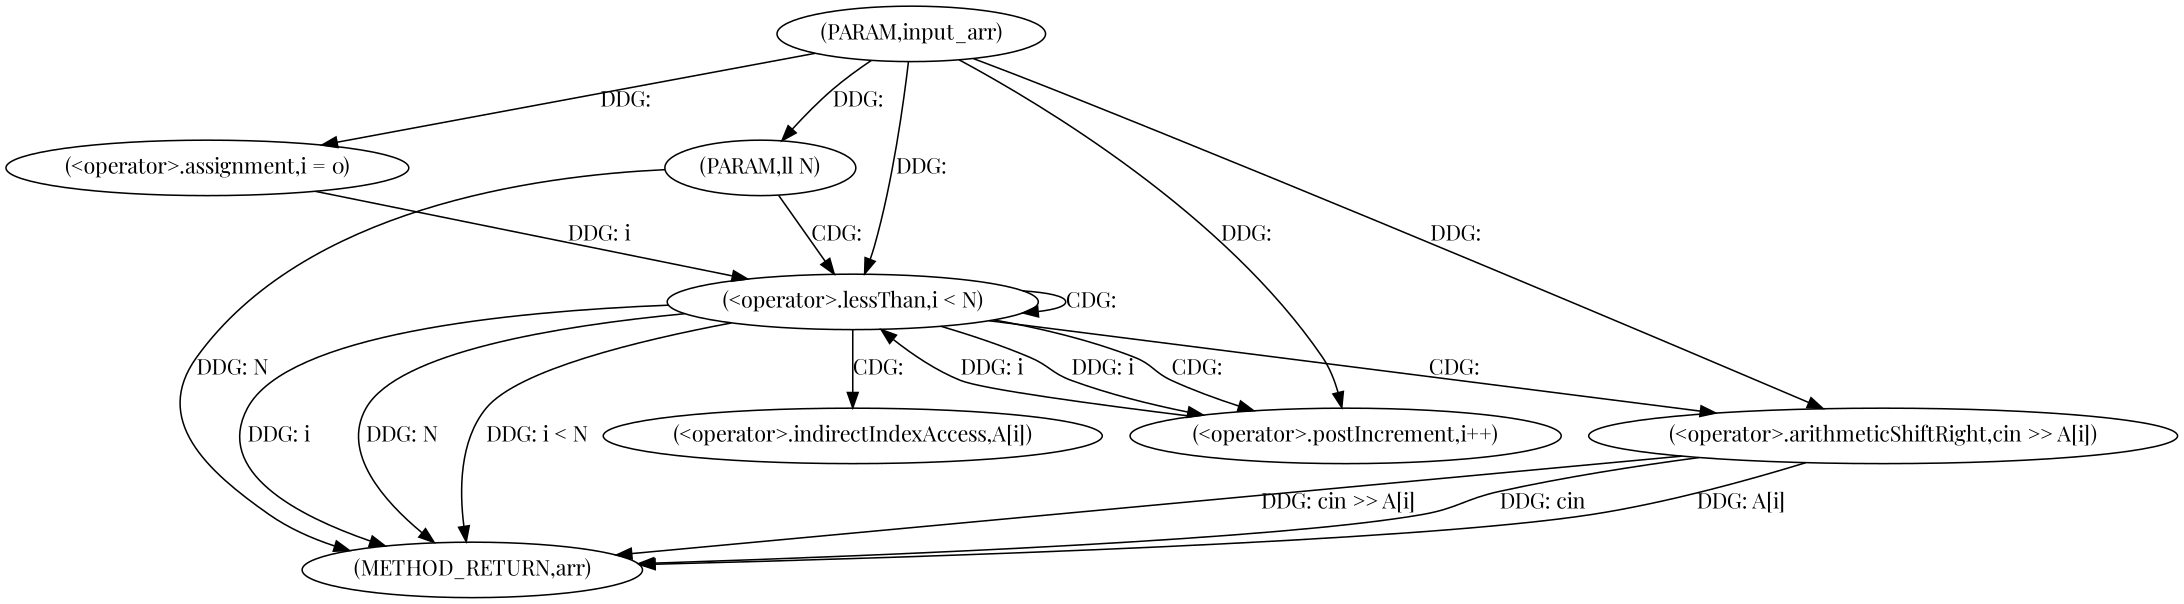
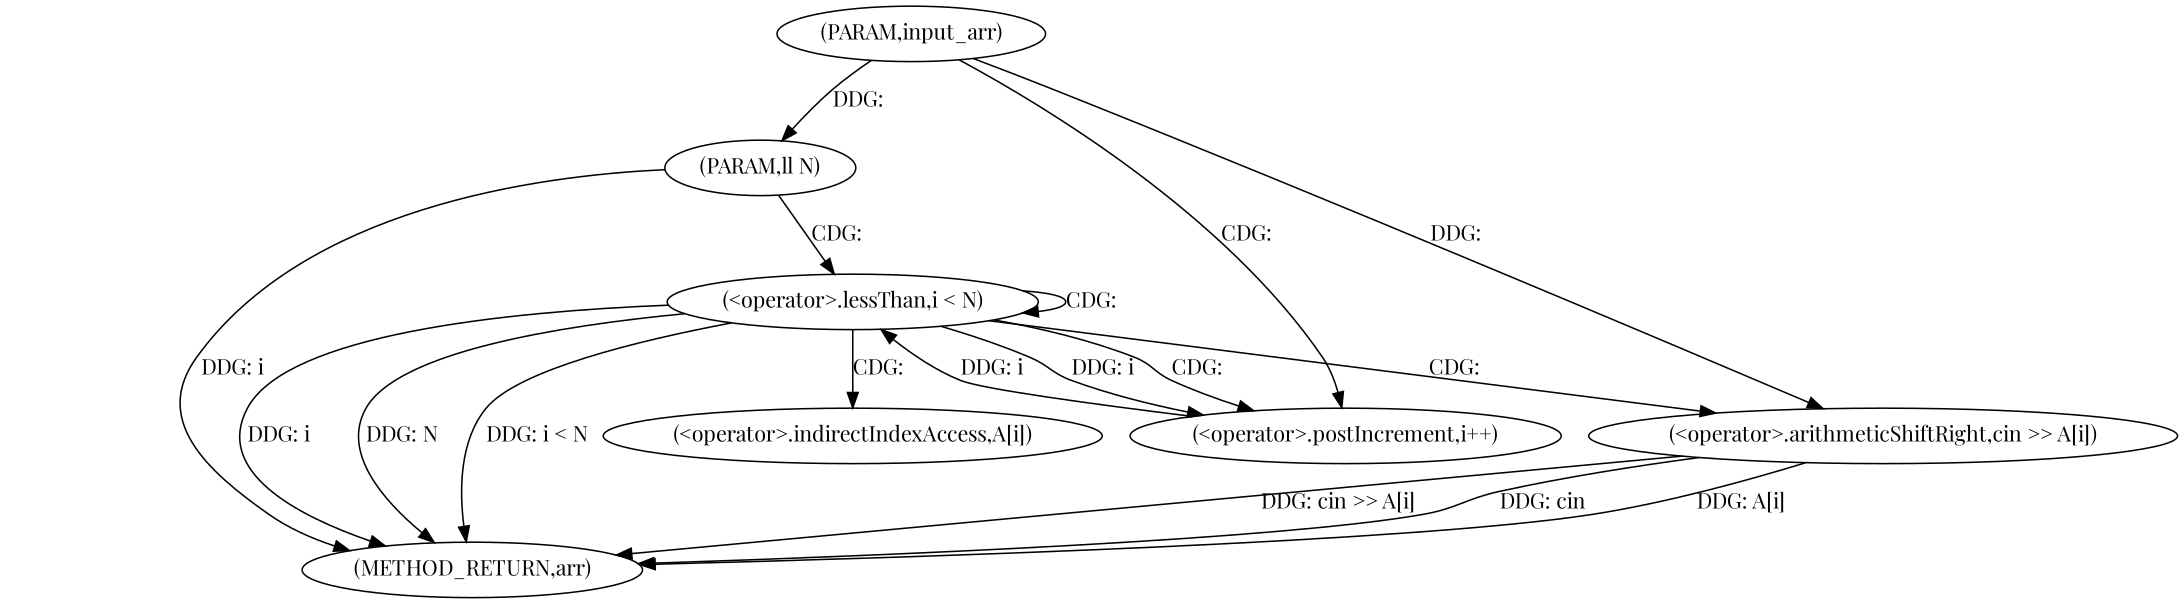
edge "(PARAM,input_arr)" -> "(<operator>.lessThan,i < N)": removed, label "DDG:"
node "(<operator>.assignment,i = 0)": removed
edge "(PARAM,input_arr)" -> "(<operator>.postIncrement,i++)": label "DDG: " -> "CDG: "
edge "(PARAM,ll N)" -> "(METHOD_RETURN,arr)": label "DDG: N" -> "DDG: i"
